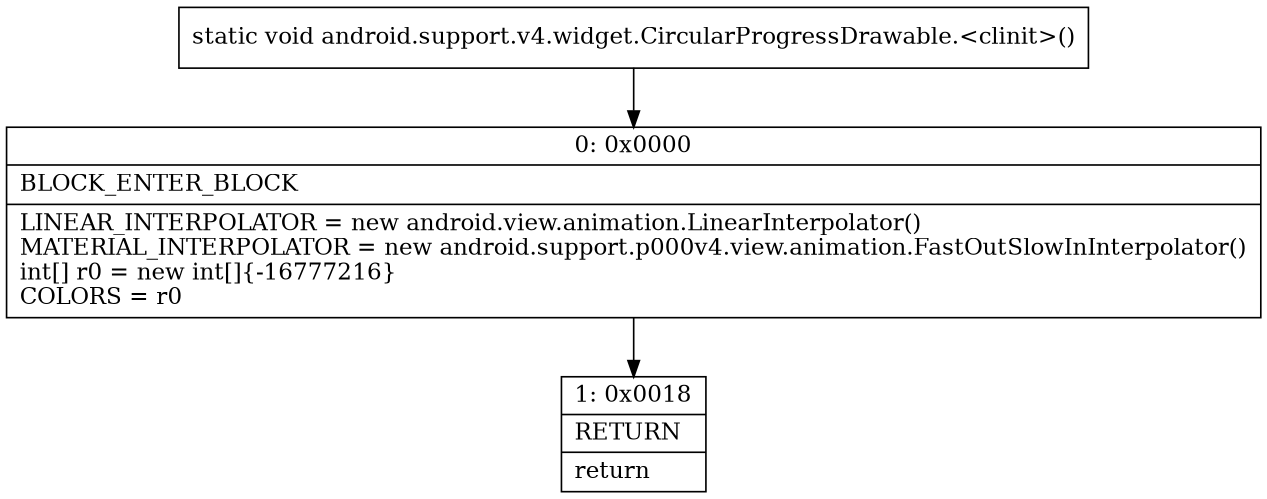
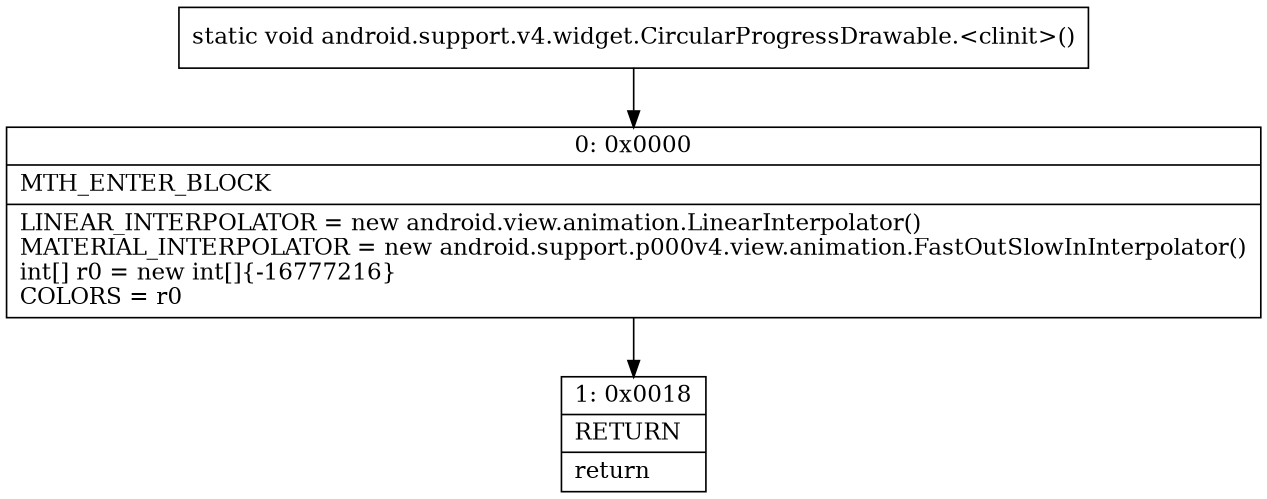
node "0: 0x0000": text "BLOCK_ENTER_BLOCK" -> "MTH_ENTER_BLOCK"
